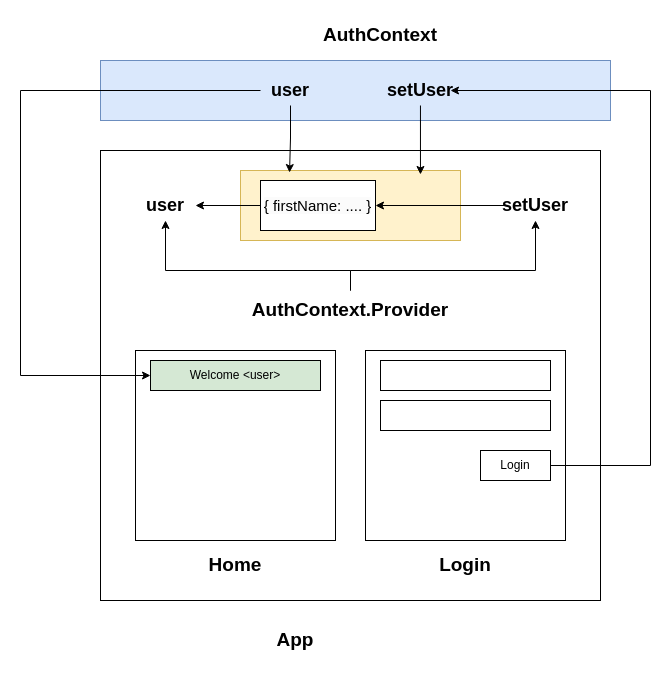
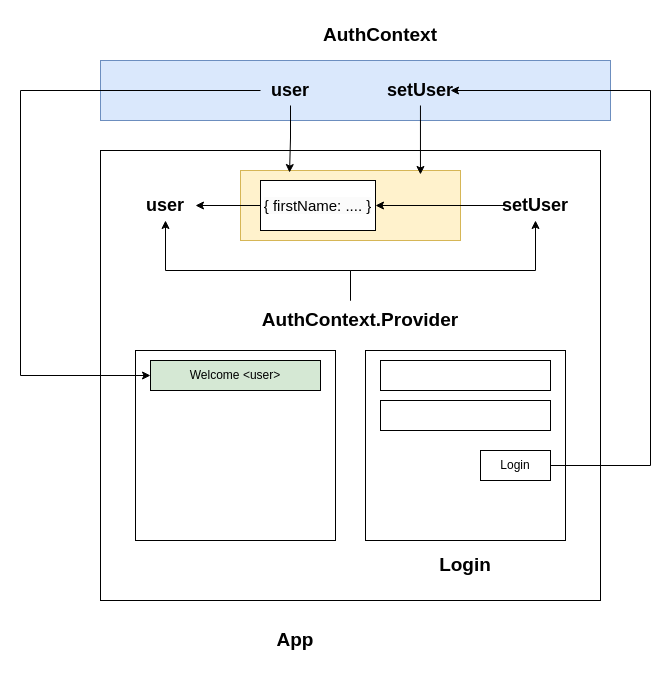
node "AuthContext.Provider": moved (351, 311) -> (361, 321)
node "Home": removed
